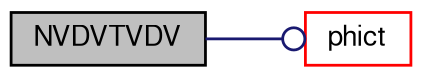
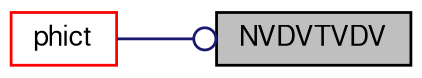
edge "NVDVTVDV" -> "phict": reversed
